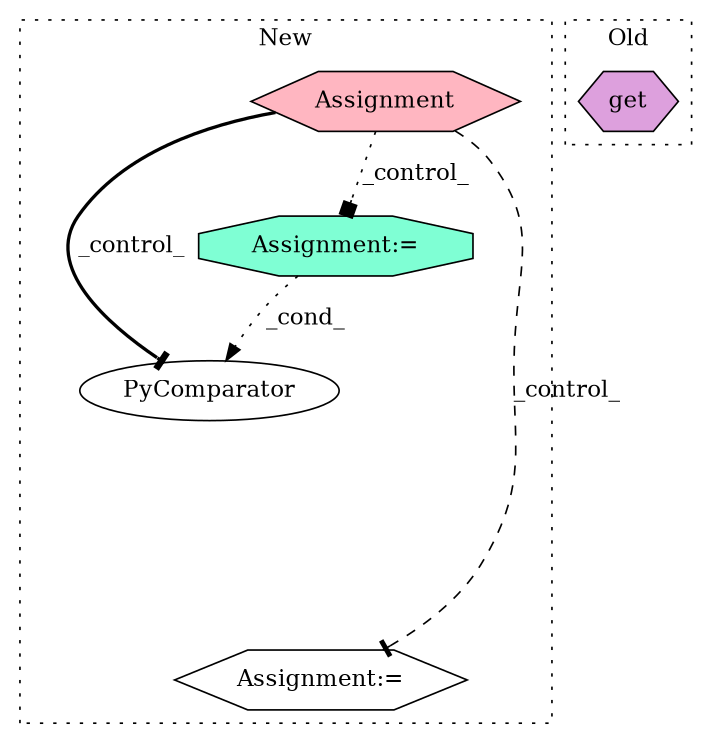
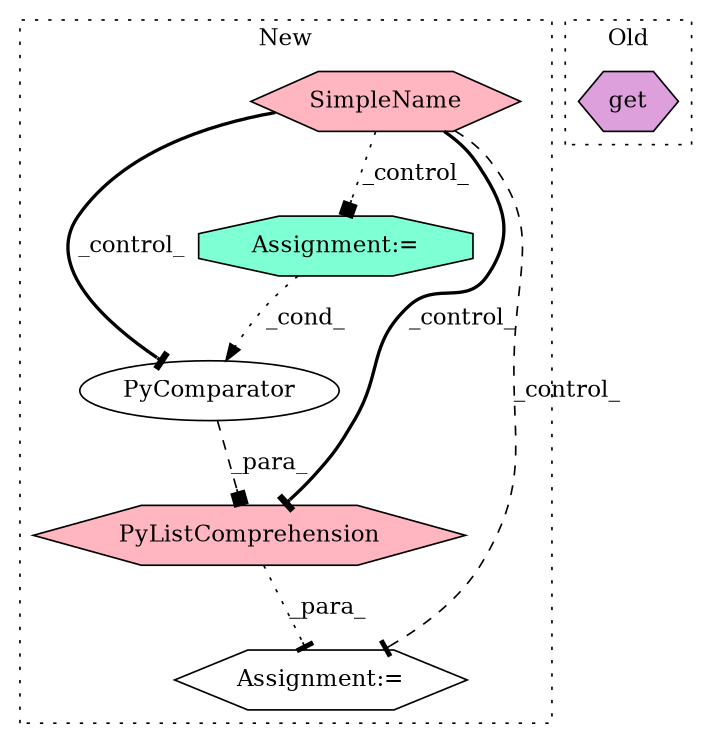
node "Assignment": label "Assignment" -> "SimpleName"
node "PyListComprehension": added
